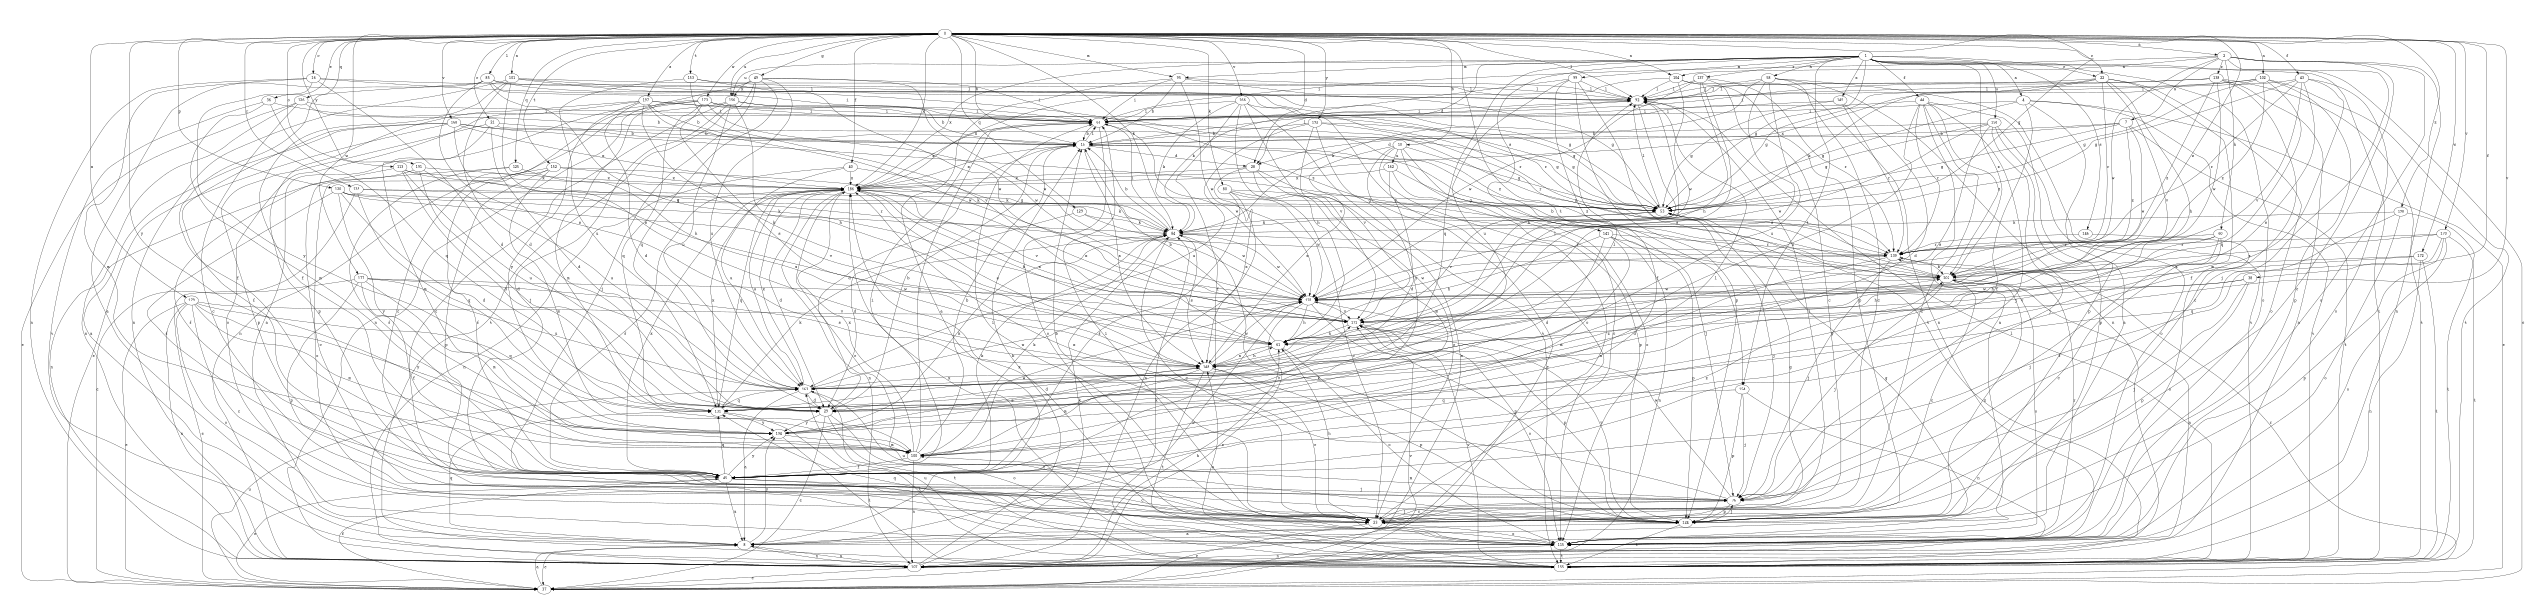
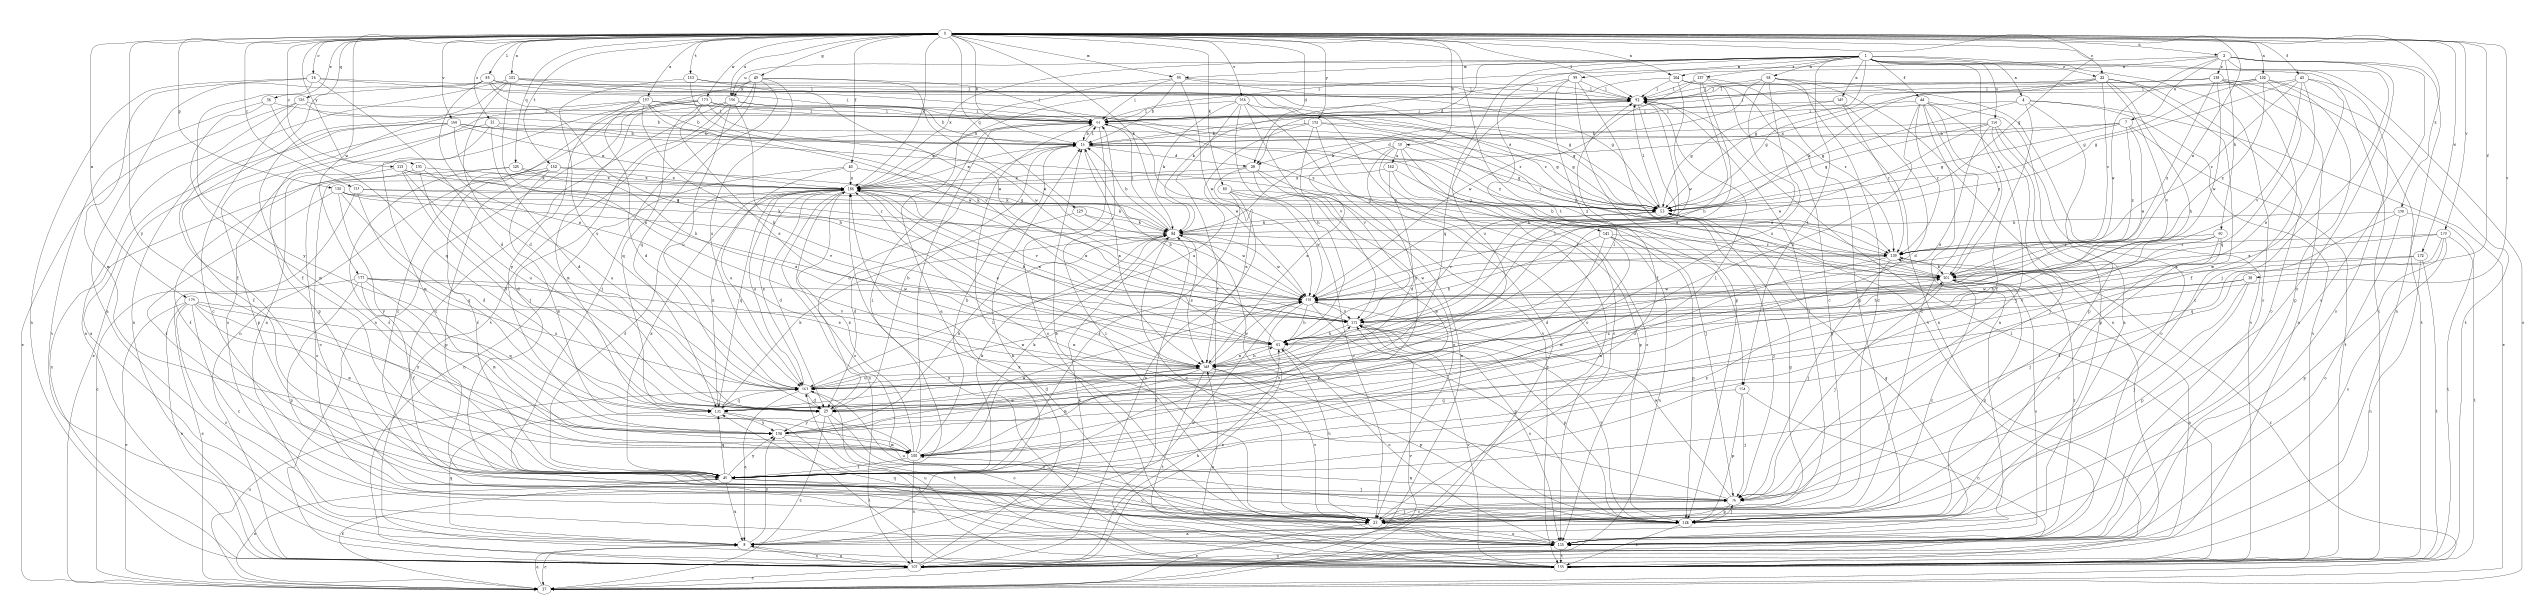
edge "125" -> "186": added, label "x"
node "146": removed
edge "148" -> "163": added, label "u"
